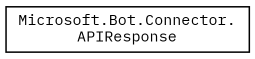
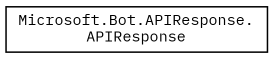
node "Microsoft.Bot.Connector. APIResponse": label "Microsoft.Bot.Connector. APIResponse" -> "Microsoft.Bot.APIResponse. APIResponse"
